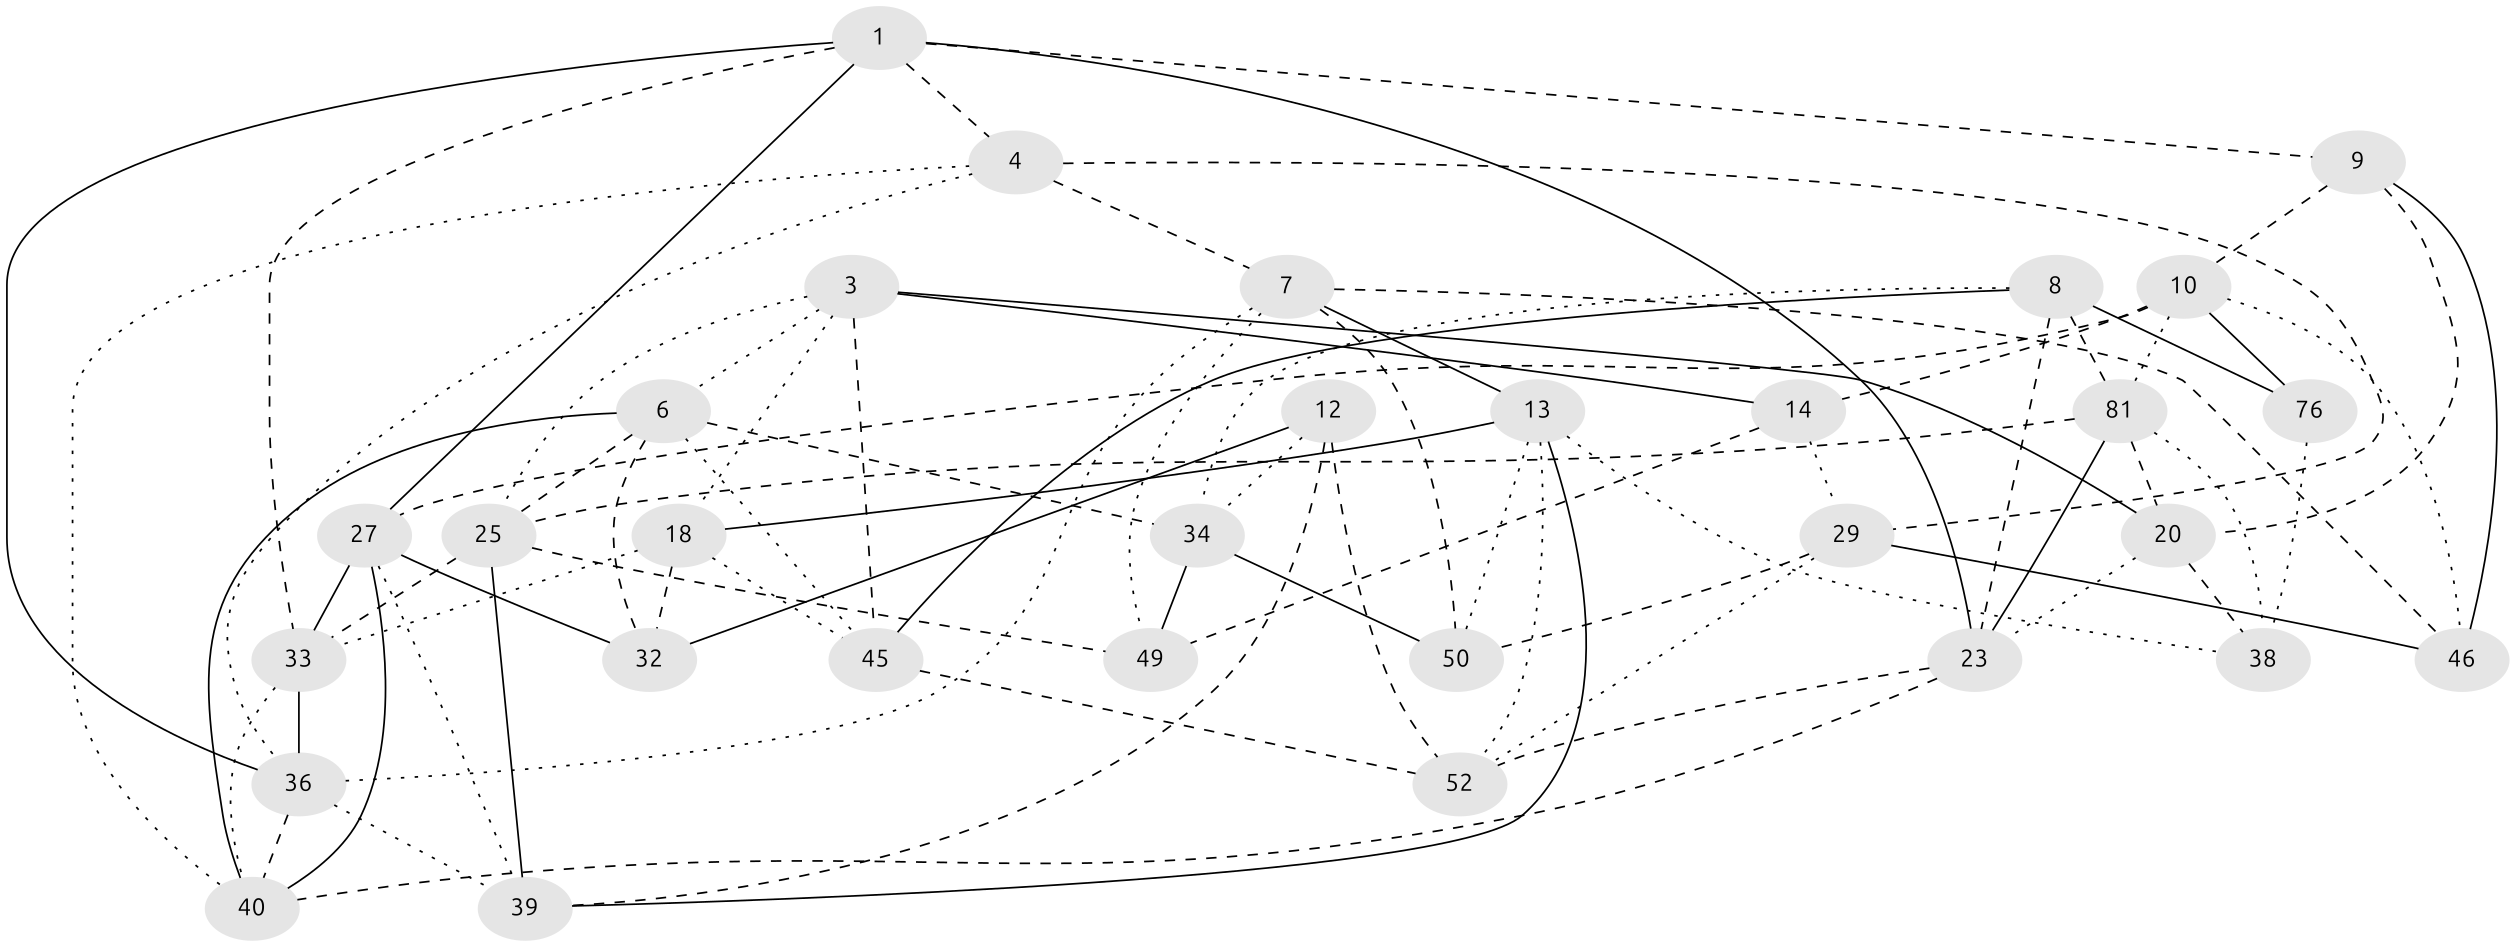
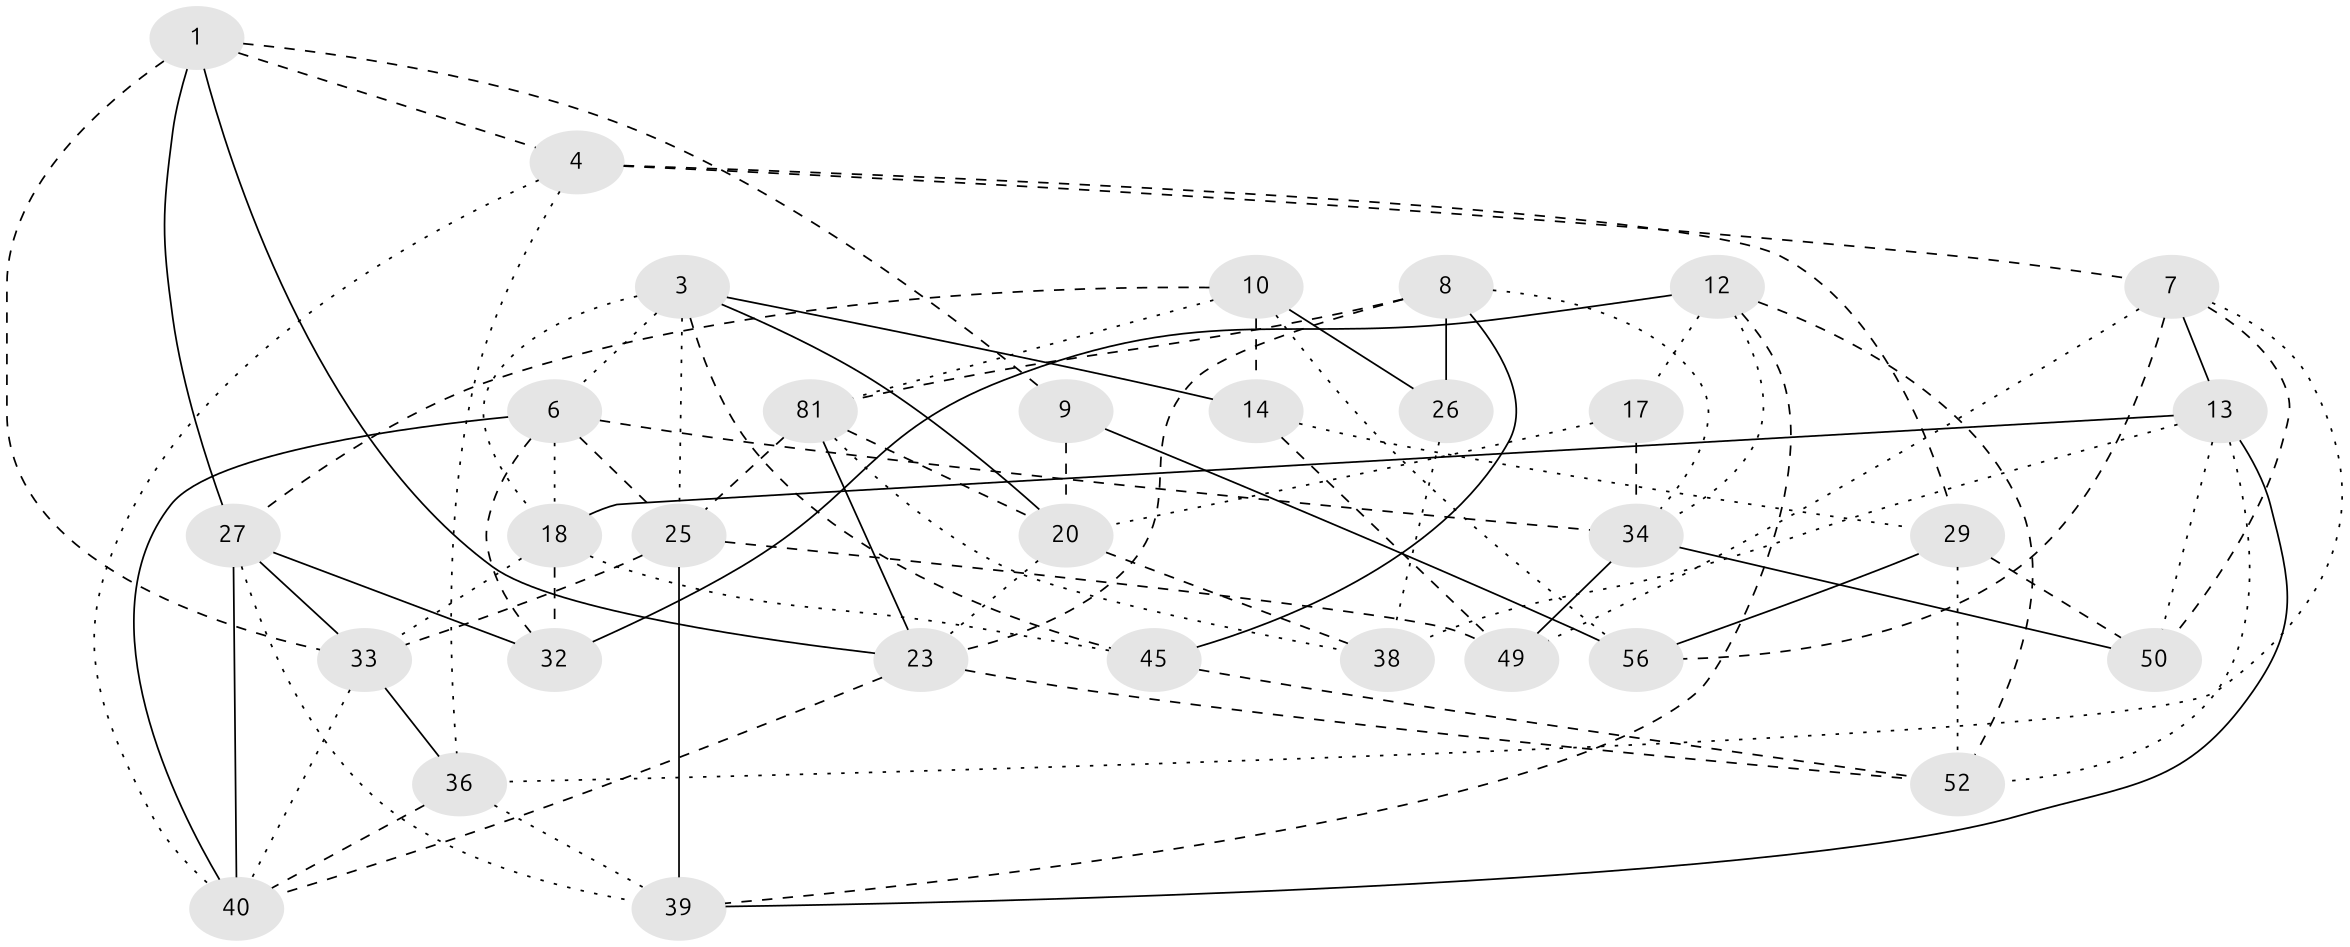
edge "1" -- "36": removed
edge "9" -- "10": removed
node "17": added
node "76": label "76" -> "26"
edge "6" -- "45": now "6" -- "18"
node "46": label "46" -> "56"
